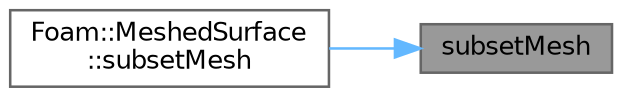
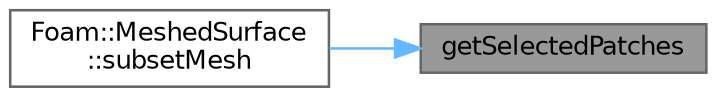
node "subsetMesh": label "subsetMesh" -> "getSelectedPatches"
